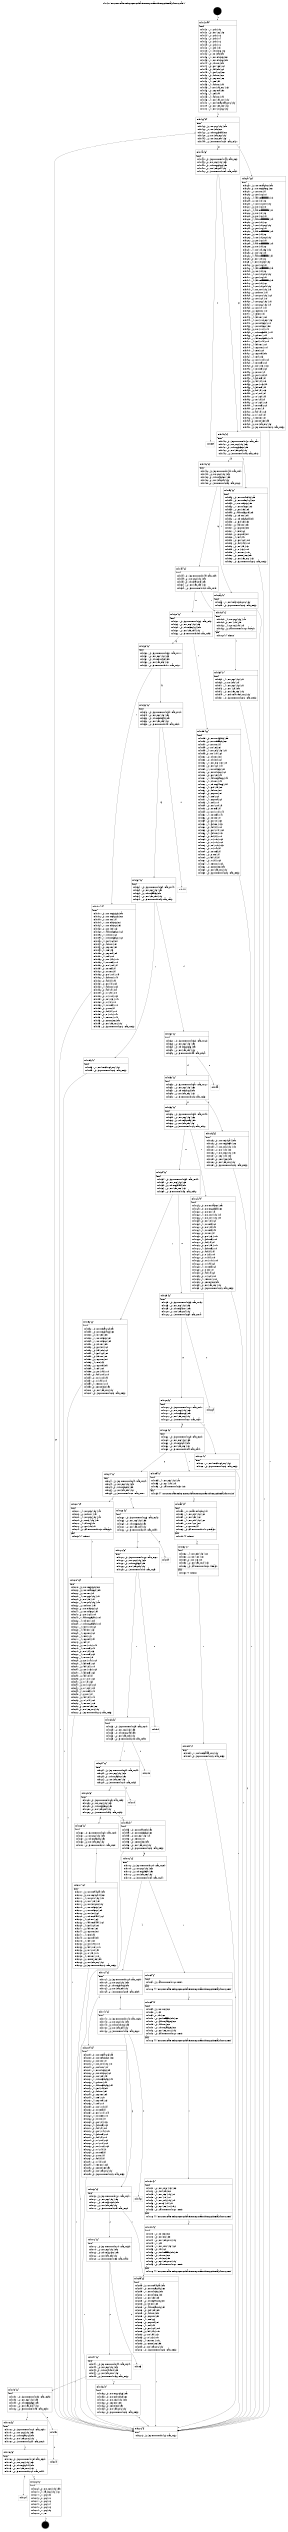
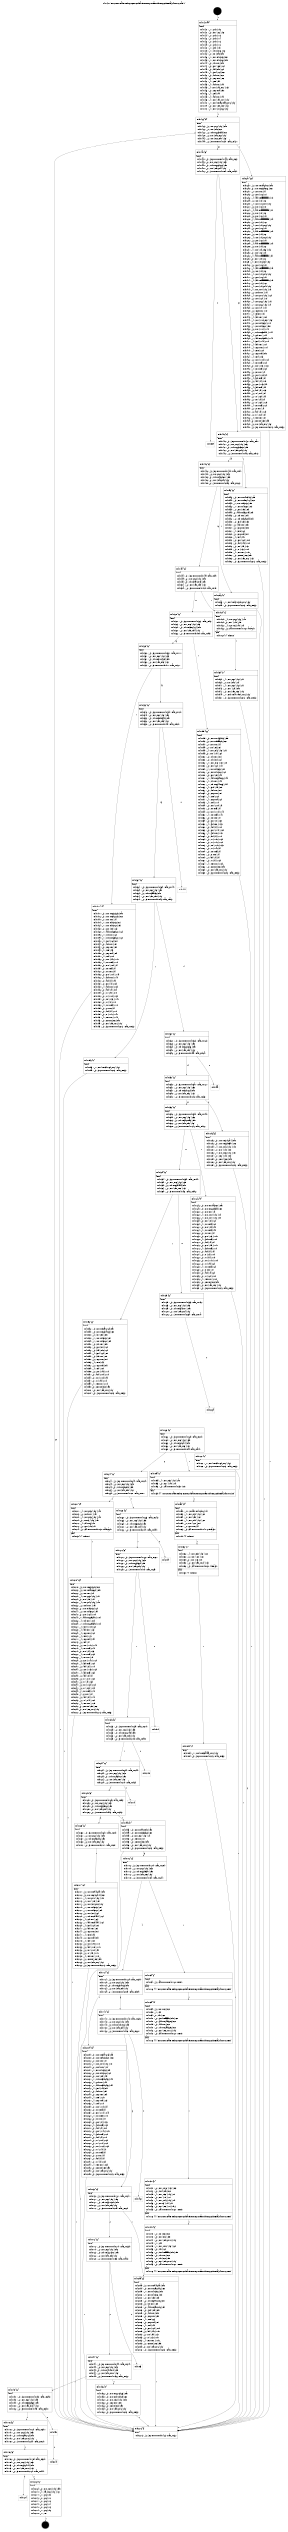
node "0x40160c [28]": removed
